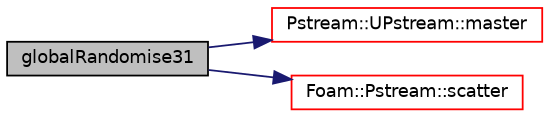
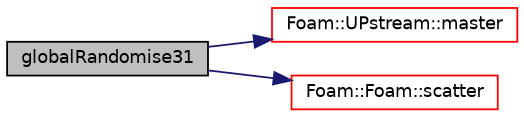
node "Pstream::UPstream::master": label "Pstream::UPstream::master" -> "Foam::UPstream::master"
node "Foam::Pstream::scatter": label "Foam::Pstream::scatter" -> "Foam::Foam::scatter"
